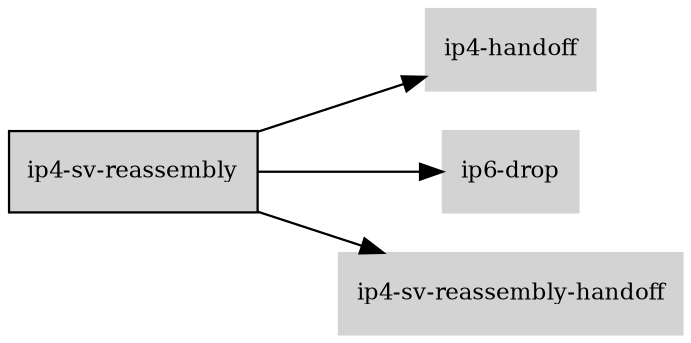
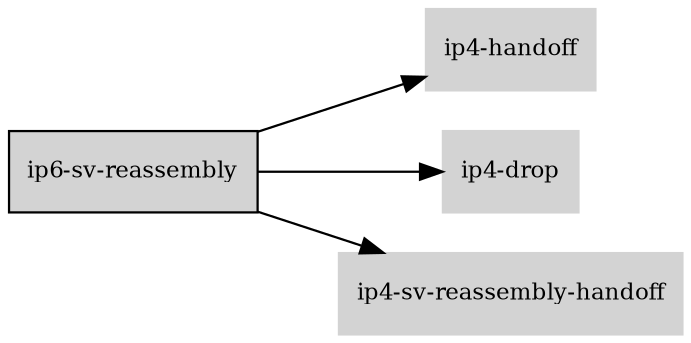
node "ip4-sv-reassembly": label "ip4-sv-reassembly" -> "ip6-sv-reassembly"
node "ip6-drop": label "ip6-drop" -> "ip4-drop"
